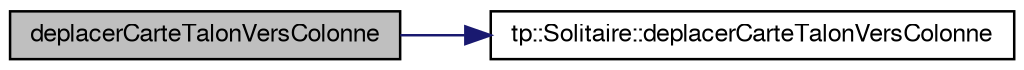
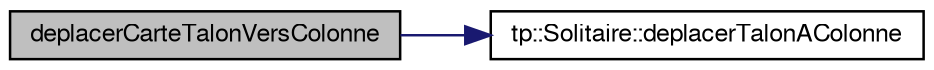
node "tp::Solitaire::deplacerCarteTalonVersColonne": label "tp::Solitaire::deplacerCarteTalonVersColonne" -> "tp::Solitaire::deplacerTalonAColonne"
